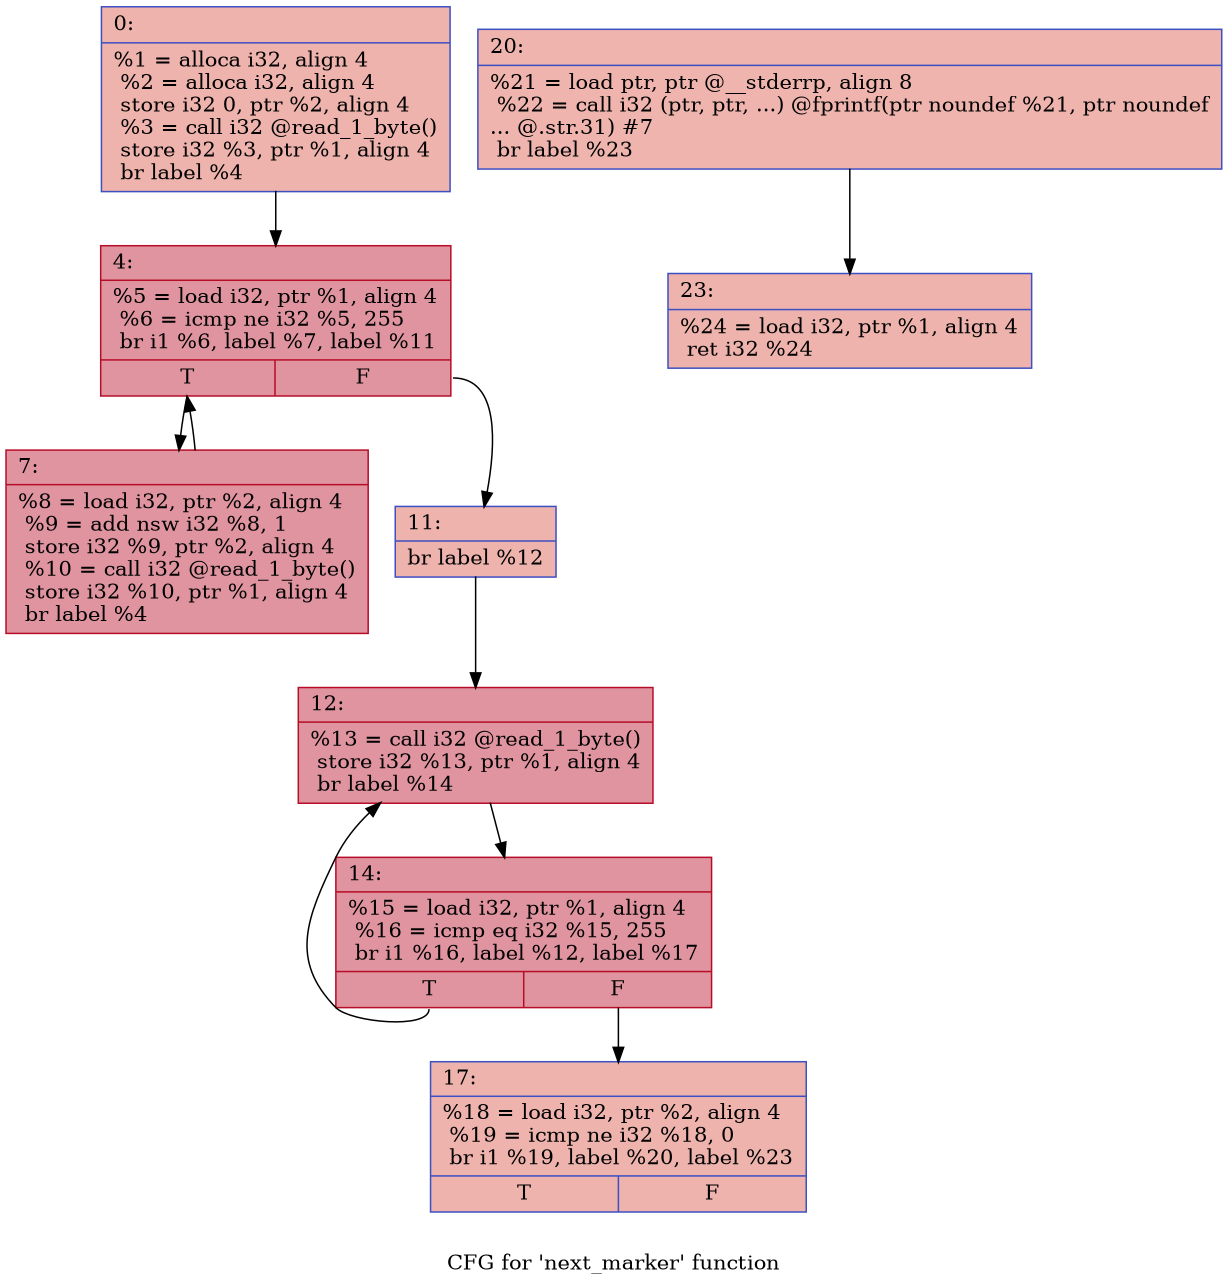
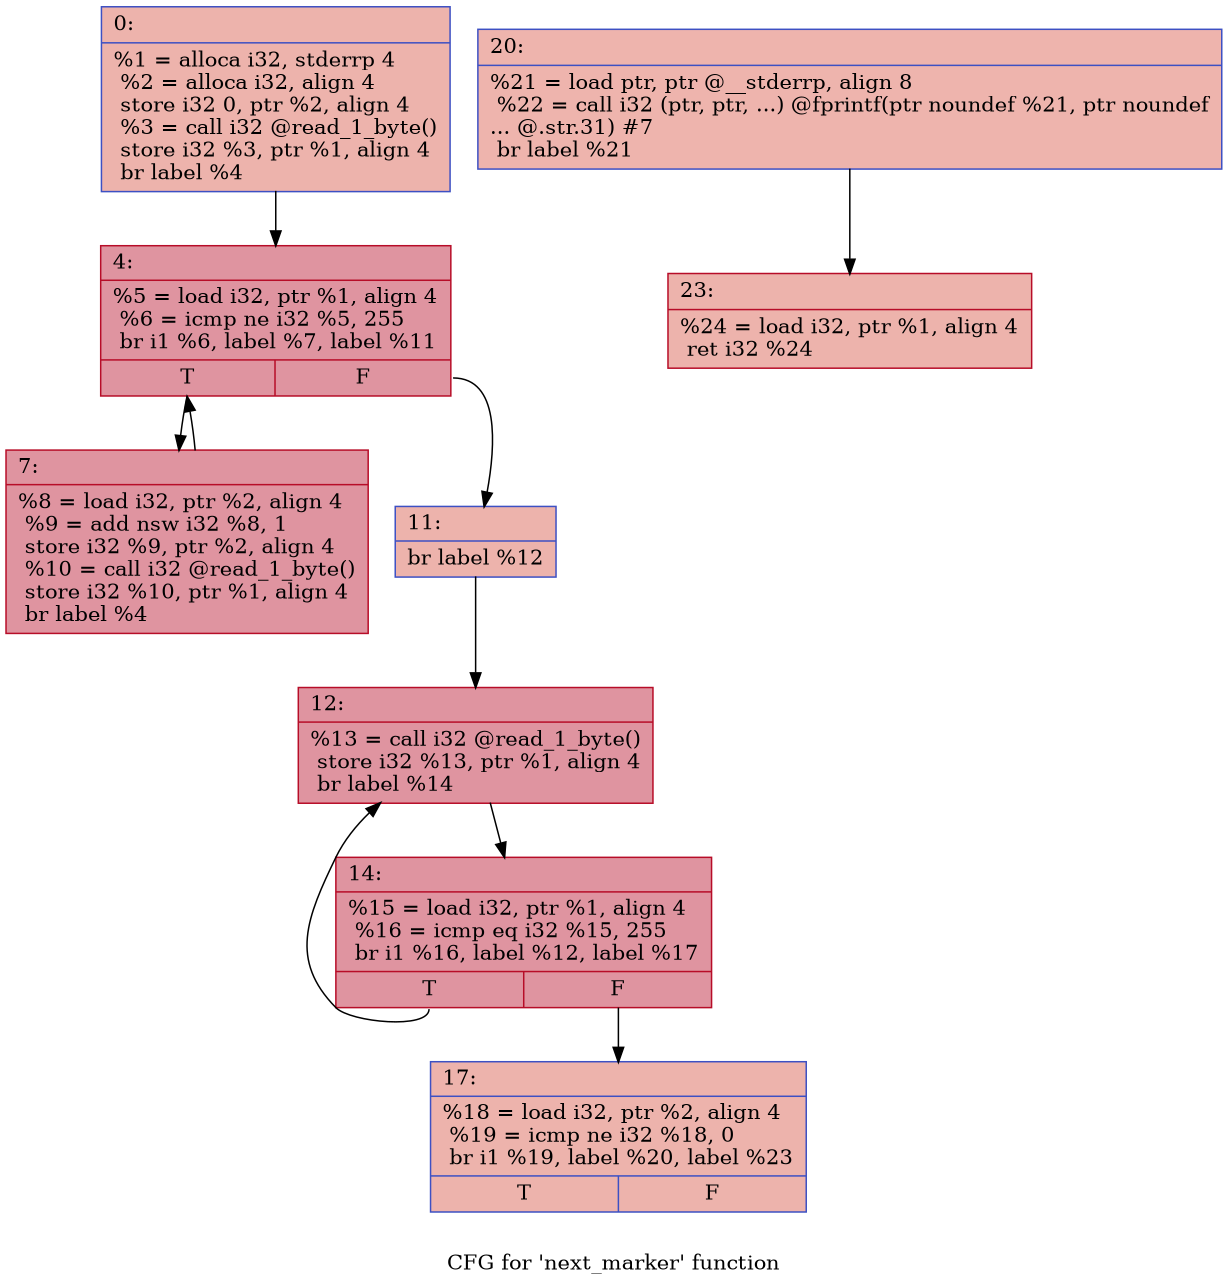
node "0:": text "%1 = alloca i32, align 4" -> "%1 = alloca i32, stderrp 4"
node "20:": text "br label %23" -> "br label %21"
node "23:": color #3d50c3ff -> #b70d28ff
